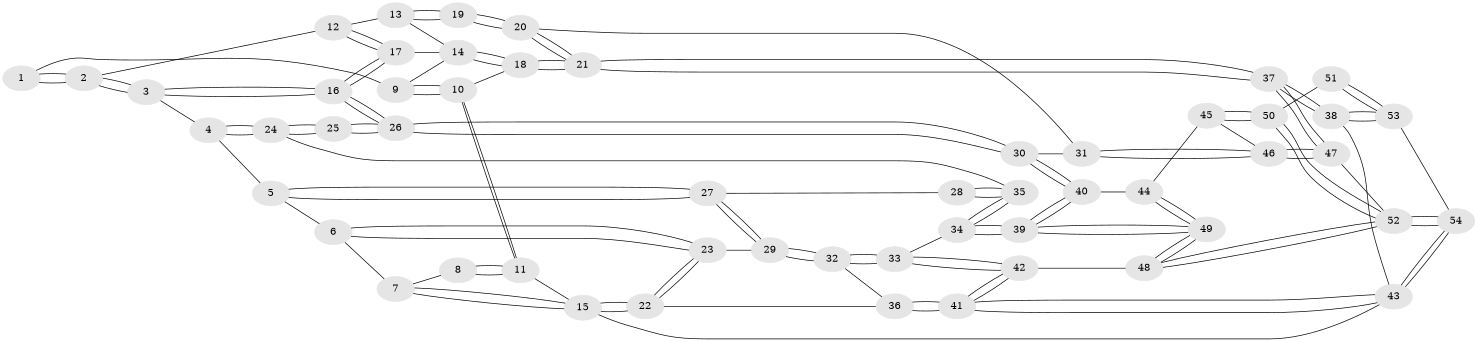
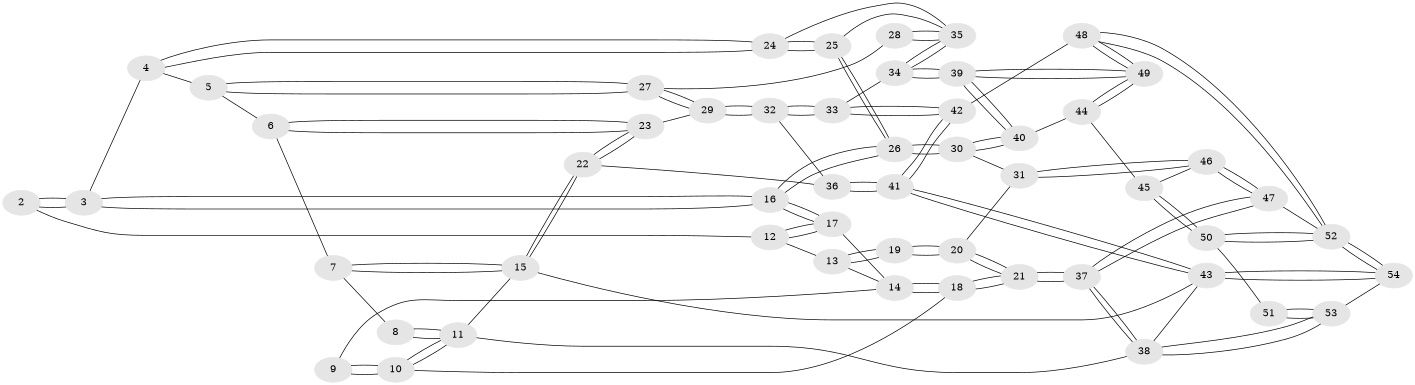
edge "35" -- "25": added
node "1": removed
edge "11" -- "38": added
